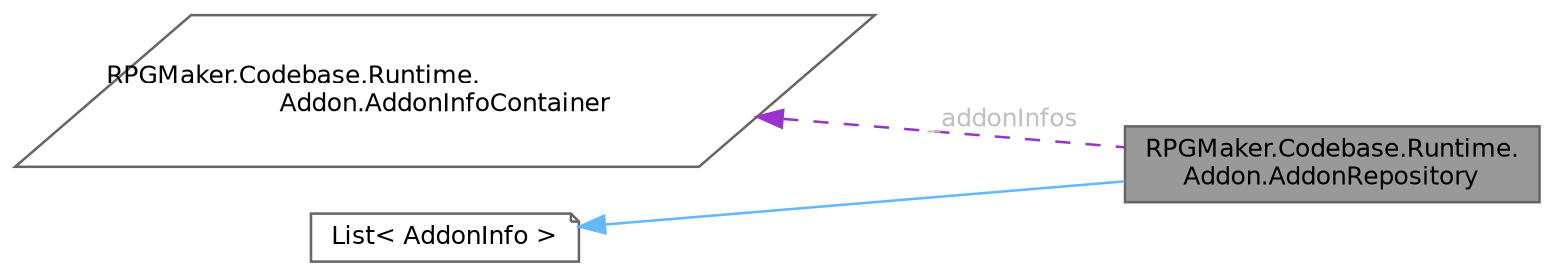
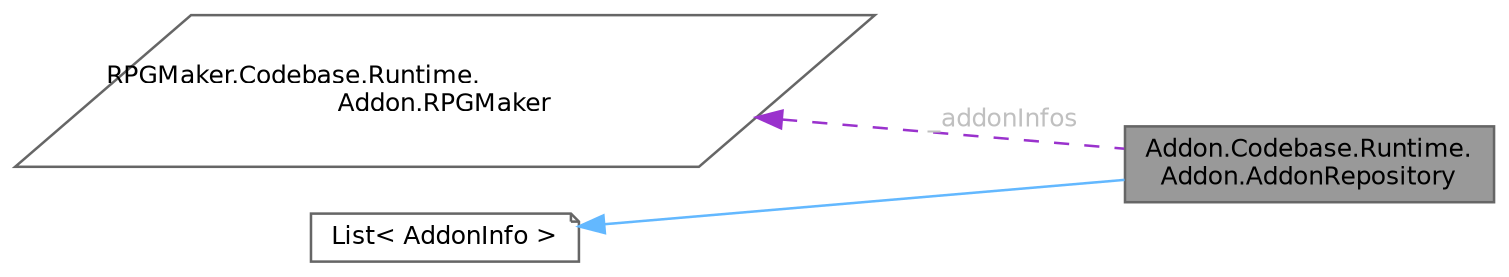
node "RPGMaker.Codebase.Runtime. Addon.AddonInfoContainer": label "RPGMaker.Codebase.Runtime. Addon.AddonInfoContainer" -> "RPGMaker.Codebase.Runtime. Addon.RPGMaker"
node "RPGMaker.Codebase.Runtime. Addon.AddonRepository": label "RPGMaker.Codebase.Runtime. Addon.AddonRepository" -> "Addon.Codebase.Runtime. Addon.AddonRepository"
